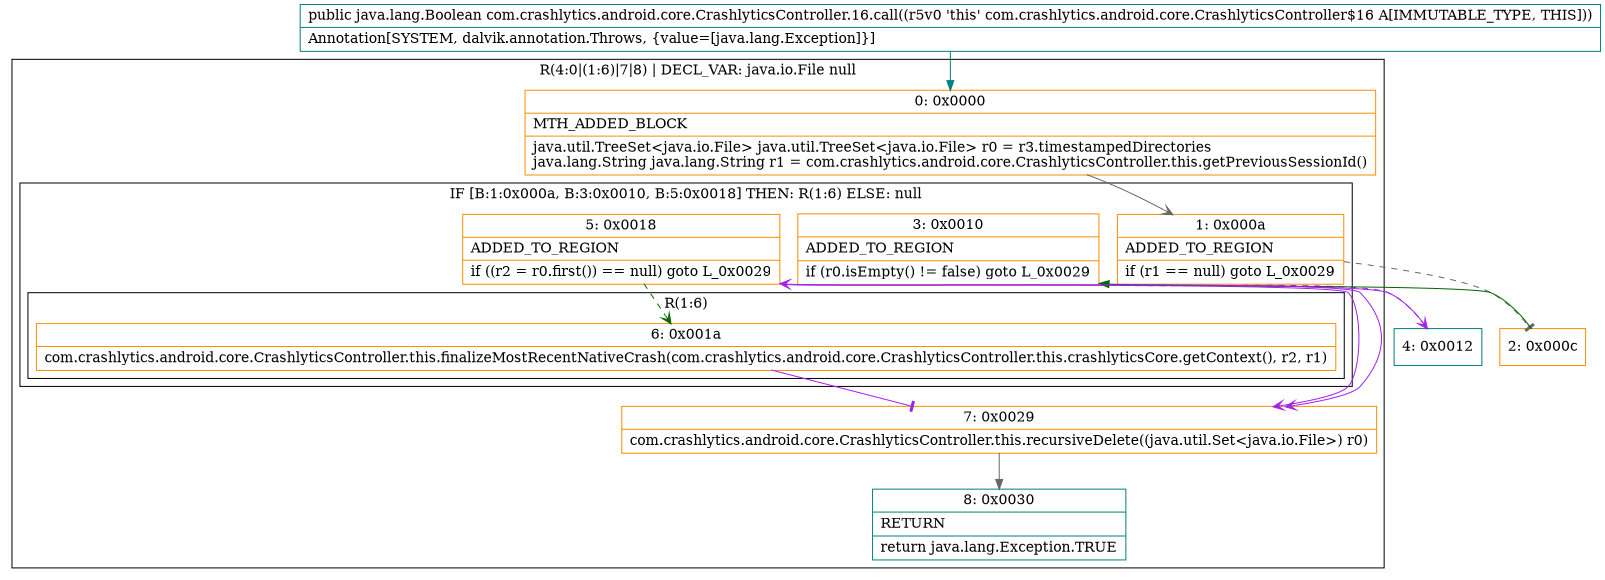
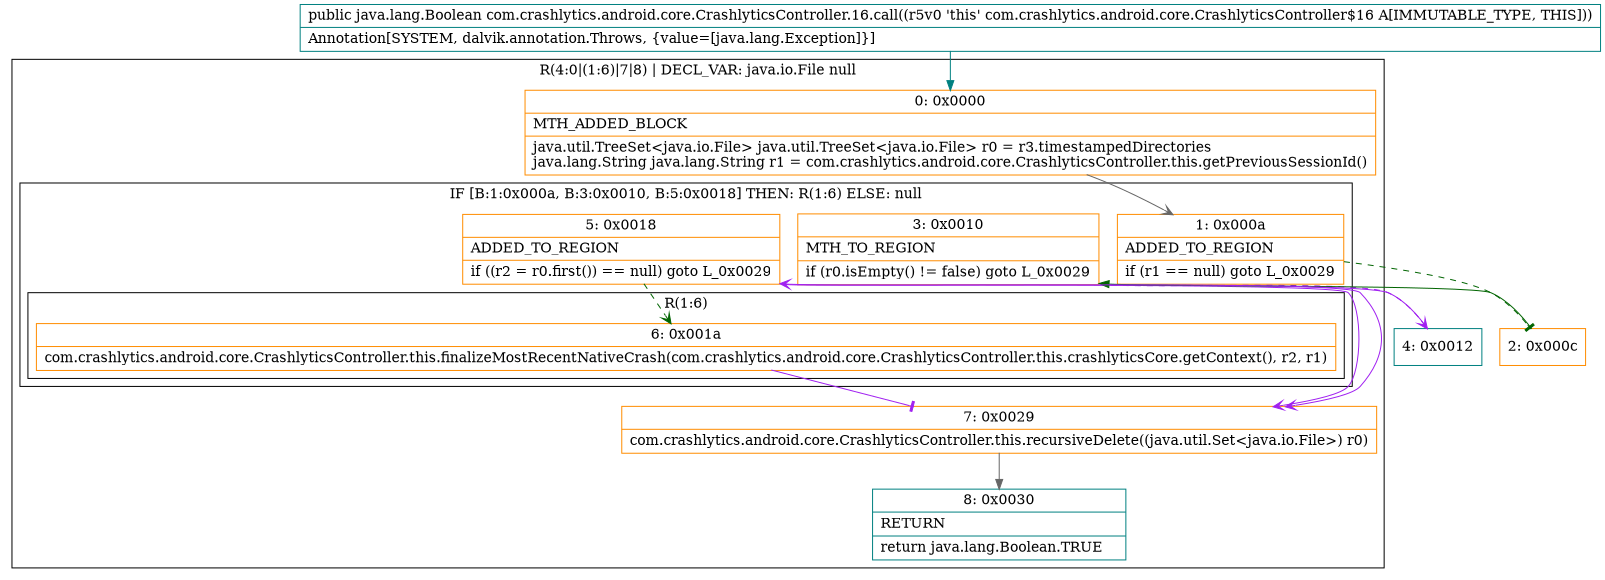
node "3: 0x0010": text "ADDED_TO_REGION" -> "MTH_TO_REGION"
edge "1: 0x000a" -> "2: 0x000c": color gray40 -> darkgreen
node "8: 0x0030": text "return java.lang.Exception.TRUE" -> "return java.lang.Boolean.TRUE"
